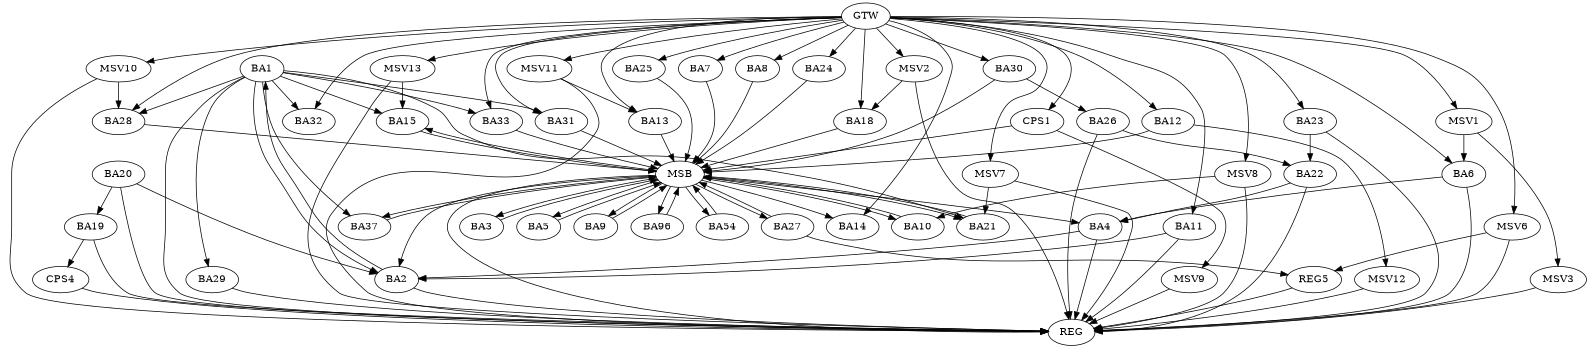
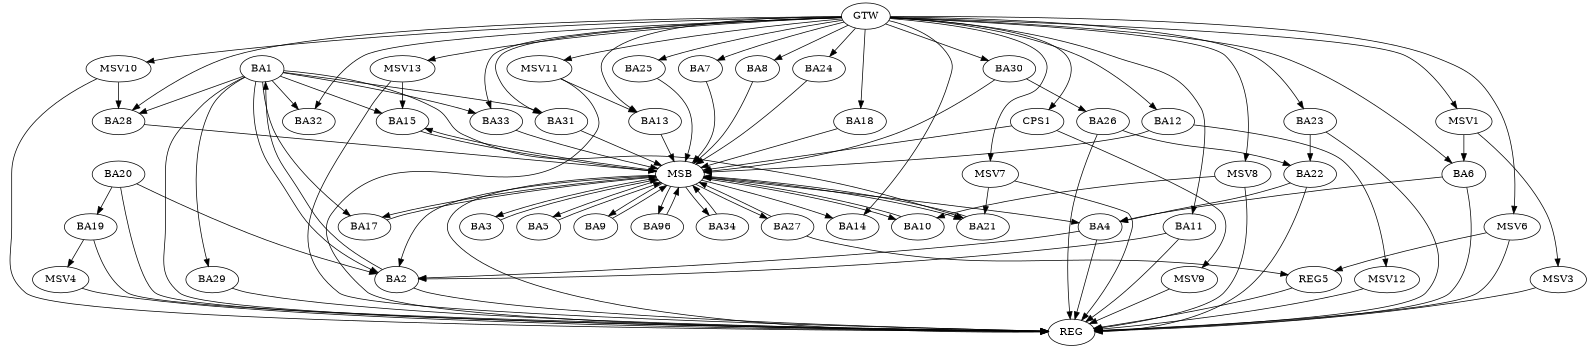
node "MSV2": removed
node "BA37": label "BA37" -> "BA17"
node "BA54": label "BA54" -> "BA34"
node "CPS4": label "CPS4" -> "MSV4"
